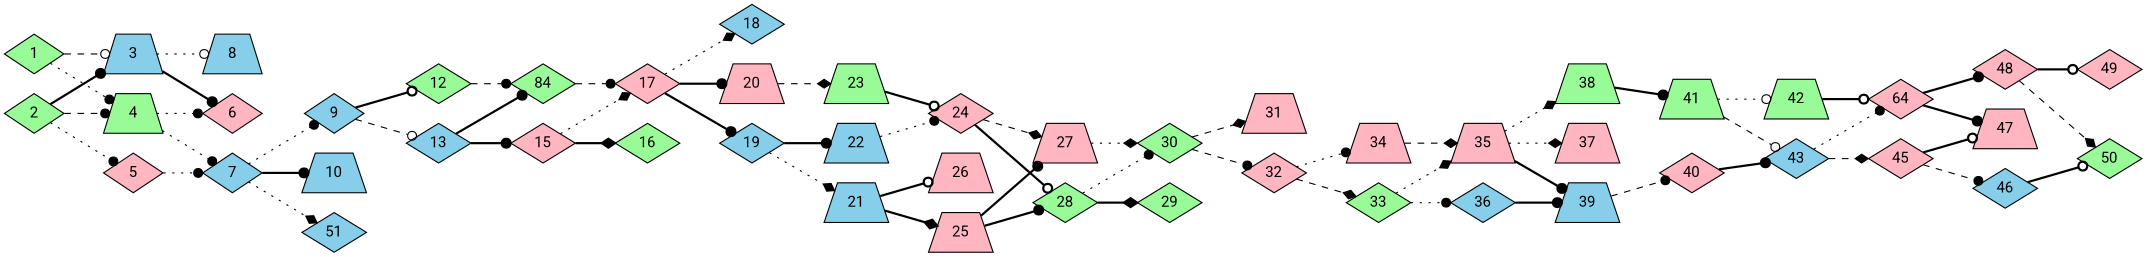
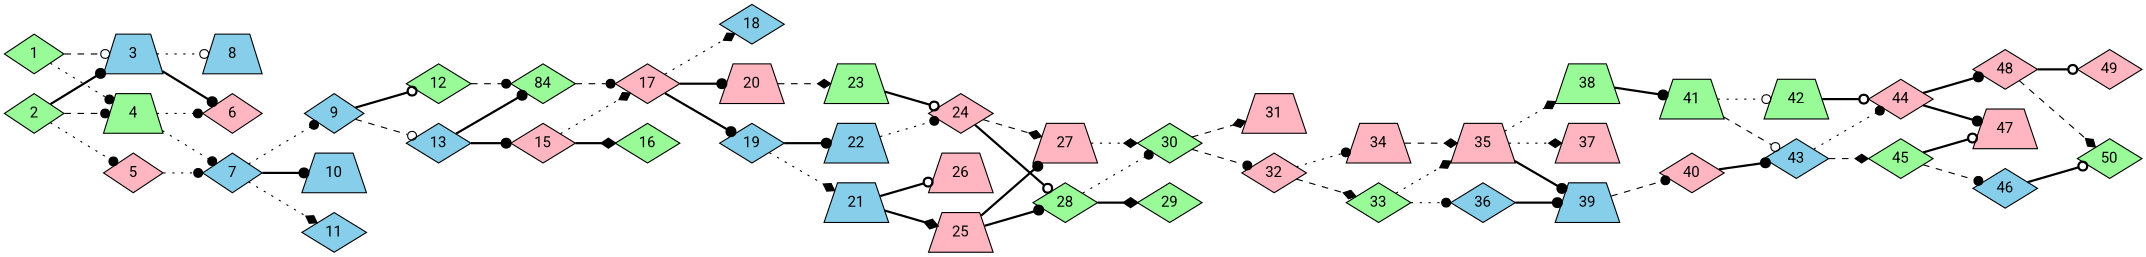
node "64": label "64" -> "44"
node "45": fillcolor lightpink -> palegreen
node "51": label "51" -> "11"
